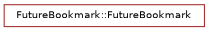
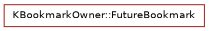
node "FutureBookmark::FutureBookmark": label "FutureBookmark::FutureBookmark" -> "KBookmarkOwner::FutureBookmark"
